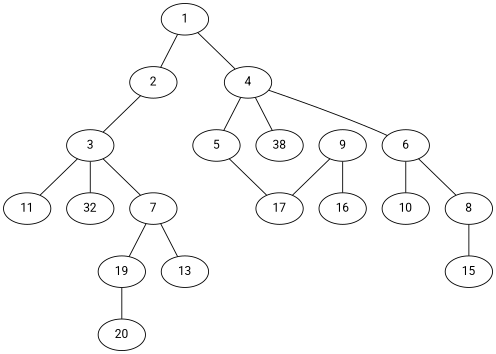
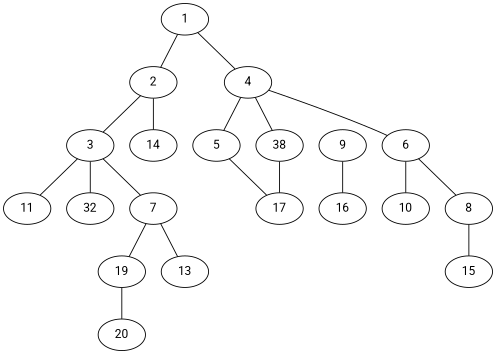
node "14": added
edge "9" -- "17": now "38" -- "17"
